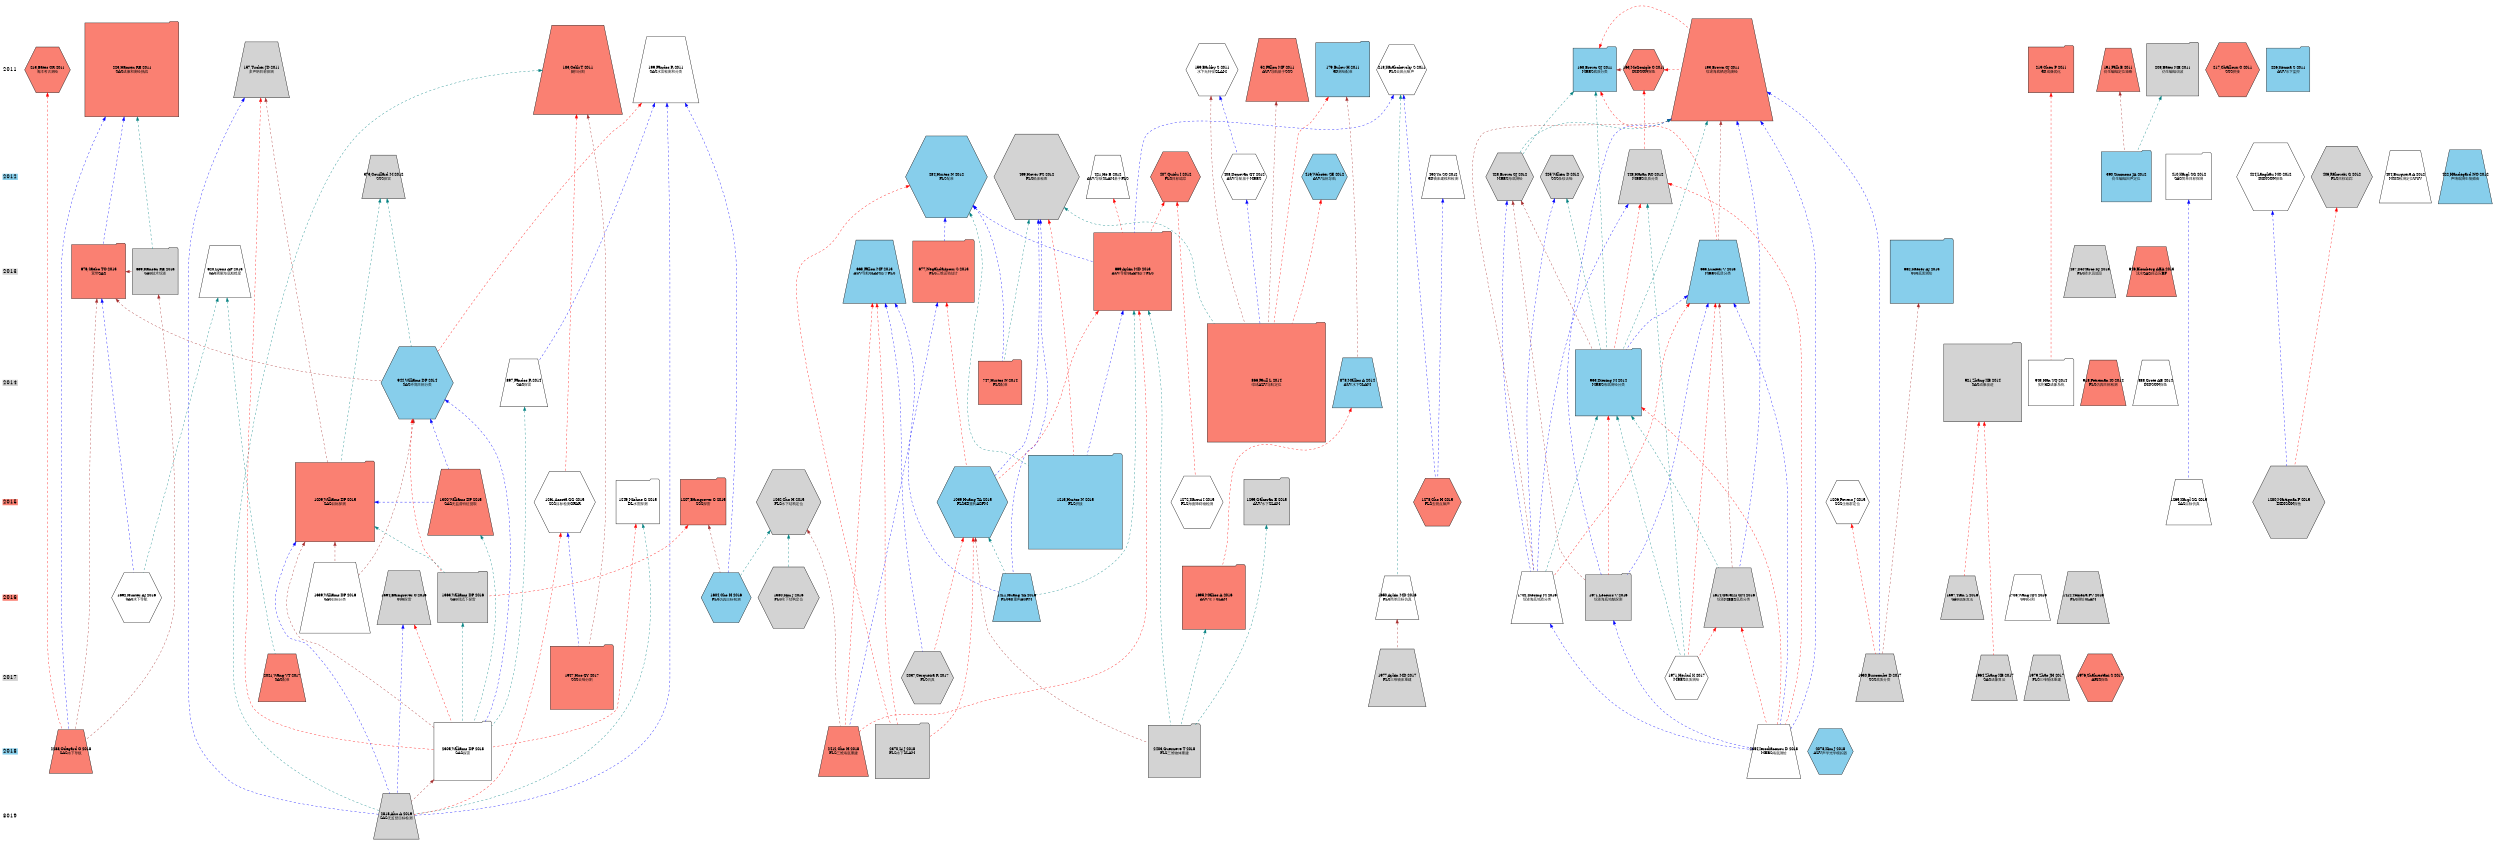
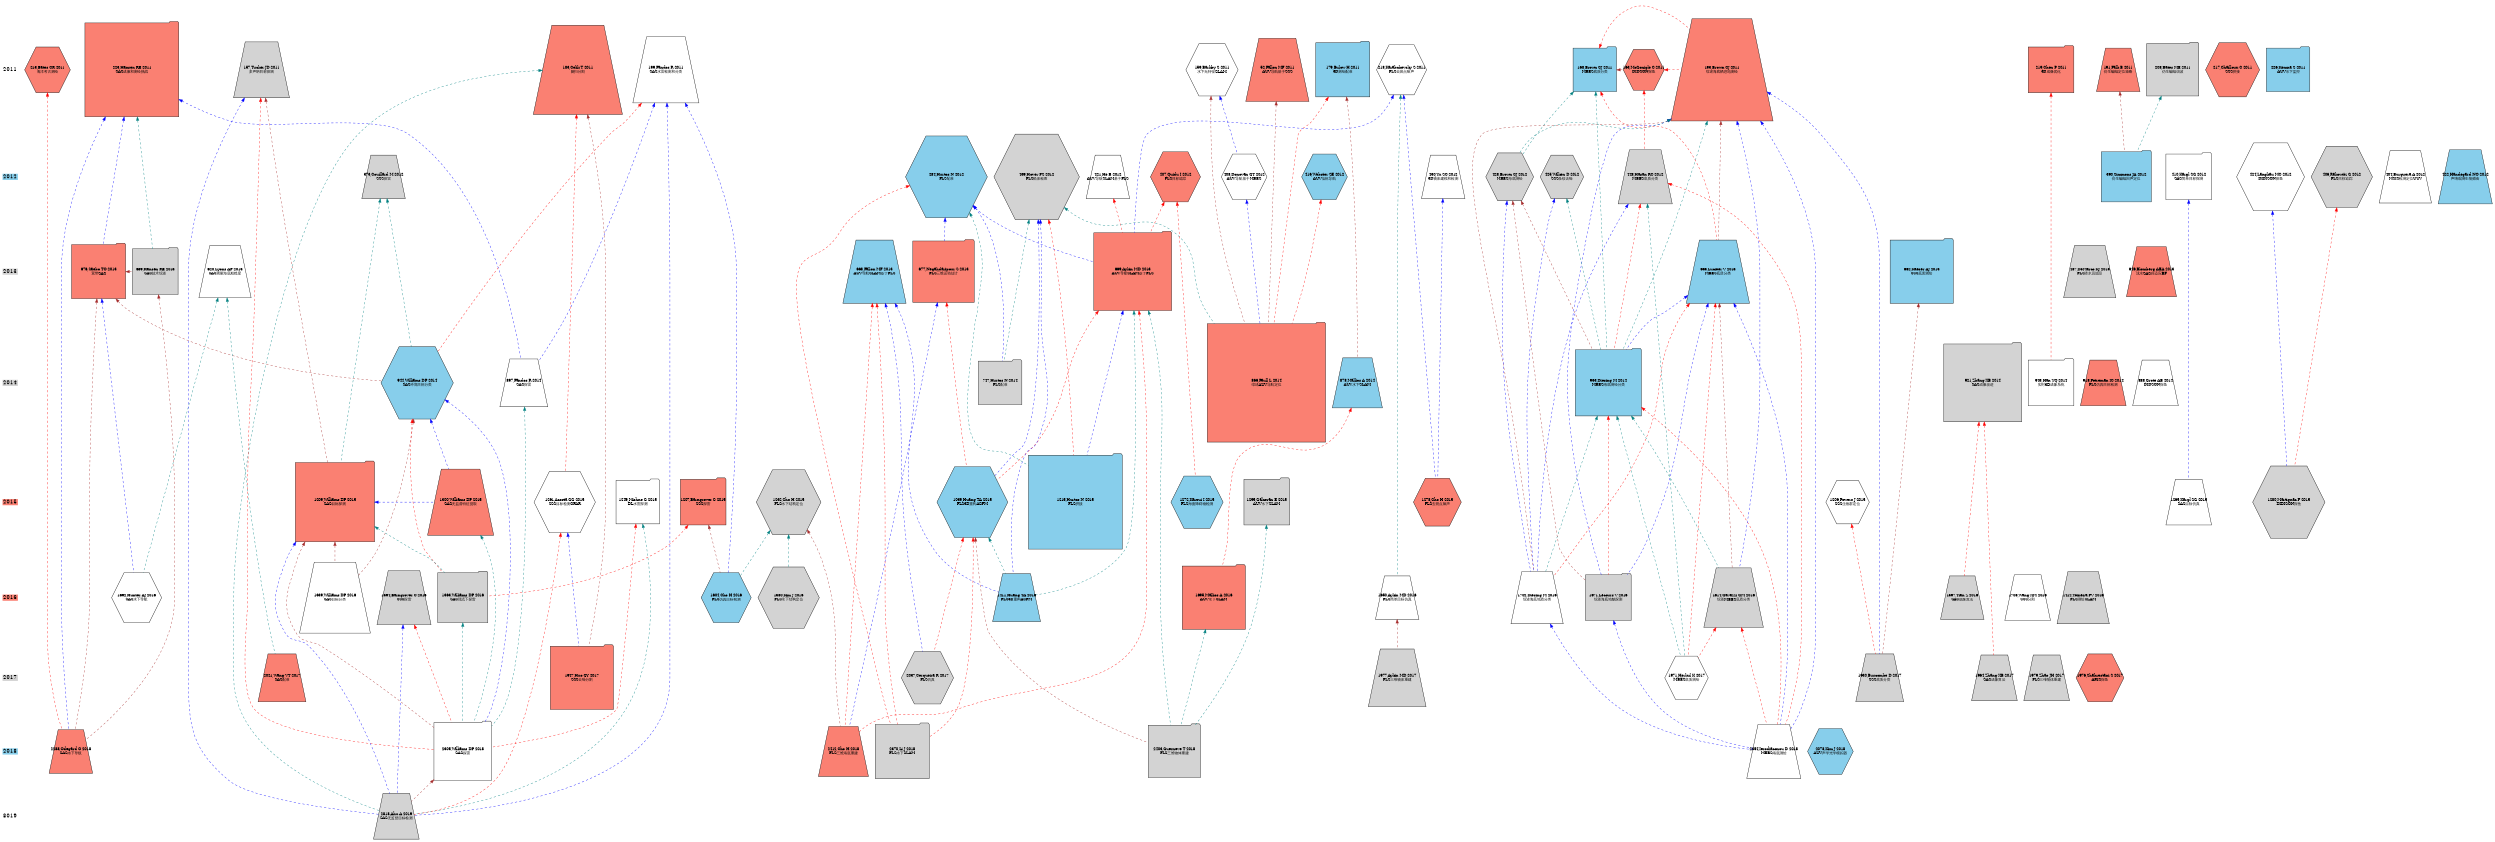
edge "897,Fandos R 2014 SAS探雷" -> "223,Hansen RE 2011 SAS成像和测绘挑战": added
node "747,Hurtos N 2014 FLS配准": fillcolor salmon -> lightgrey
node "1272,Karoui I 2015 FLS海面障碍物检测": fillcolor white -> skyblue
